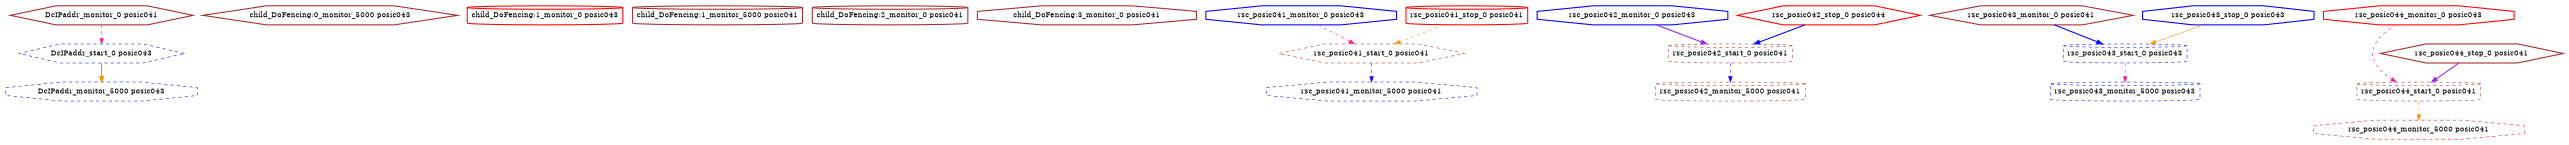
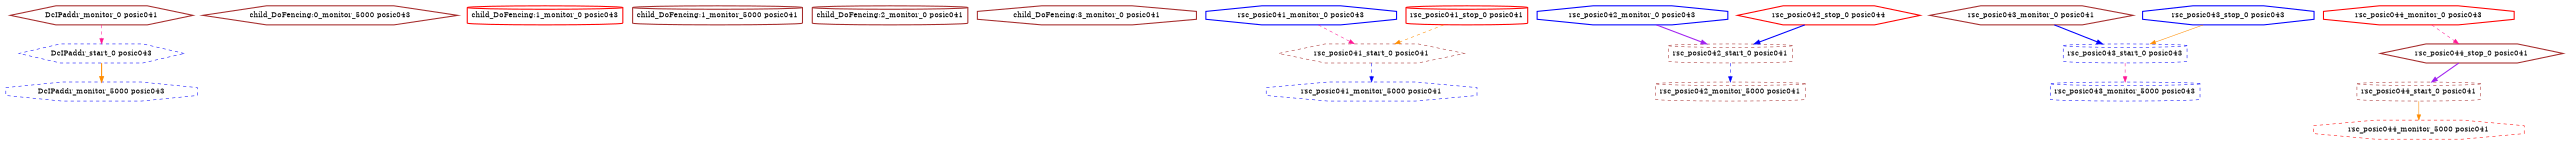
edge "rsc_posic044_monitor_0 posic043" -> "rsc_posic044_start_0 posic041": now "rsc_posic044_monitor_0 posic043" -> "rsc_posic044_stop_0 posic041"
edge "rsc_posic044_start_0 posic041" -> "rsc_posic044_monitor_5000 posic041": style dashed -> solid
